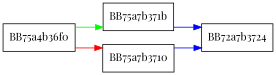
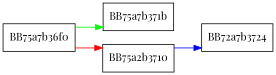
edge "BB75a7b371b" -> "BB72a7b3724": removed
node "BB75a4b36f0": label "BB75a4b36f0" -> "BB75a7b36f0"
node "BB75a7b3710": label "BB75a7b3710" -> "BB75a2b3710"
